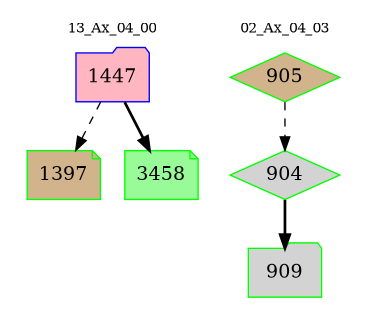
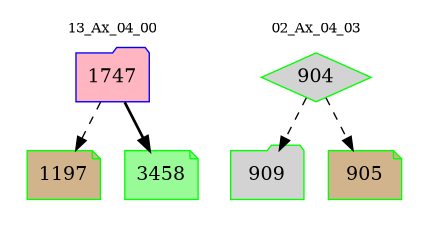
node "1447": label "1447" -> "1747"
node "905": shape diamond -> note
edge "905" -> "904": reversed
node "1397": label "1397" -> "1197"
edge "904" -> "909": style bold -> dashed
